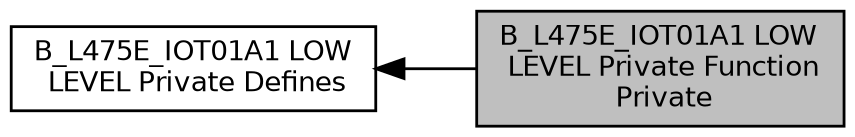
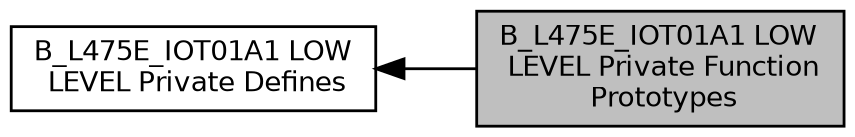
node "B_L475E_IOT01A1 LOW LEVEL Private Function Private": label "B_L475E_IOT01A1 LOW LEVEL Private Function Private" -> "B_L475E_IOT01A1 LOW LEVEL Private Function Prototypes"
